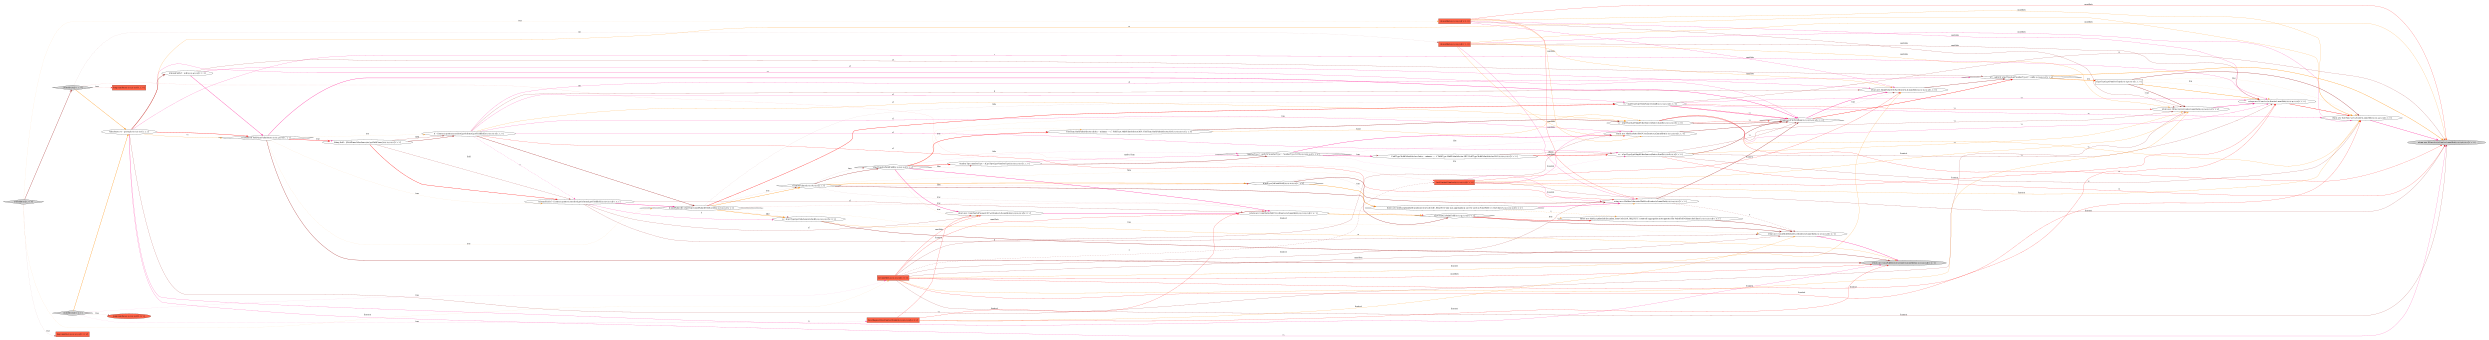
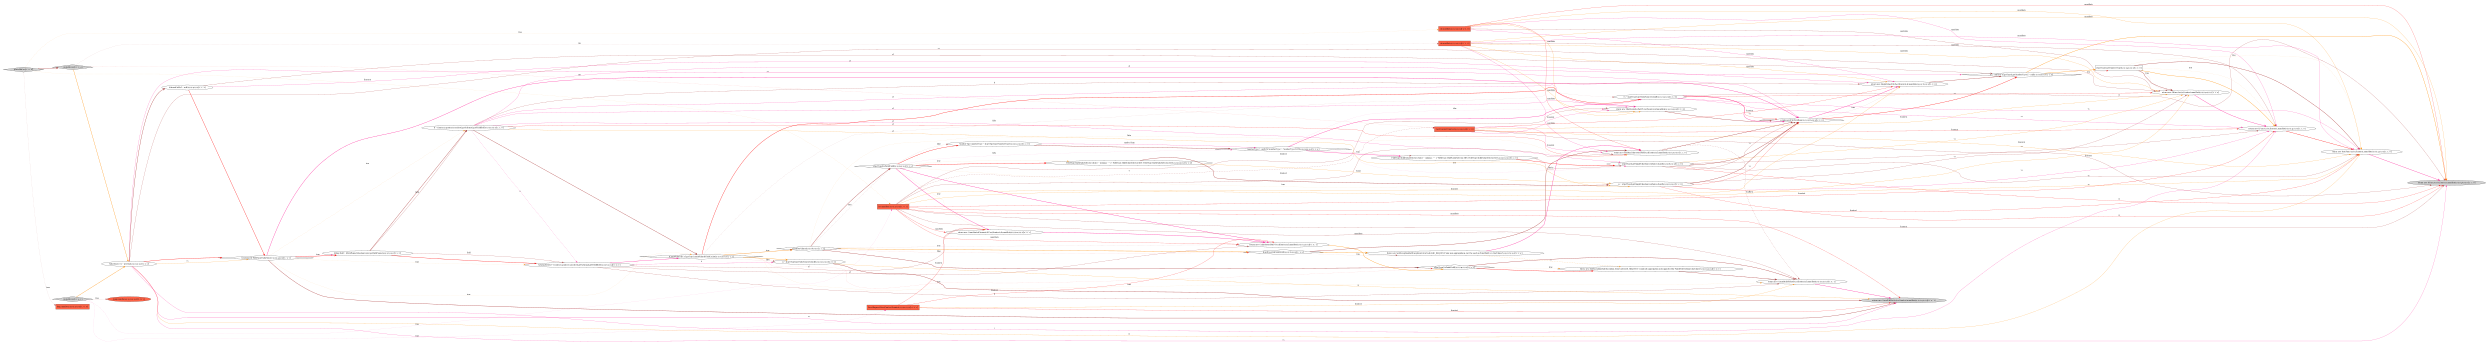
node "long numDocs@@@2@@@['0', '1', '0']": removed
edge "SchemaField sf = null@@@4@@@['1', '1', '0']" -> "vs instanceof FieldNameValueSource@@@4@@@['1', '1', '1']": color deeppink -> red
